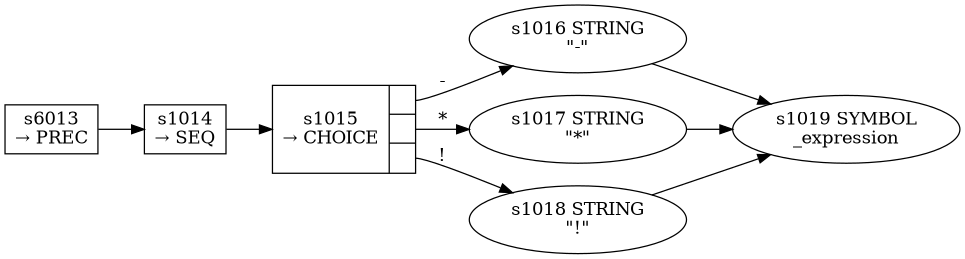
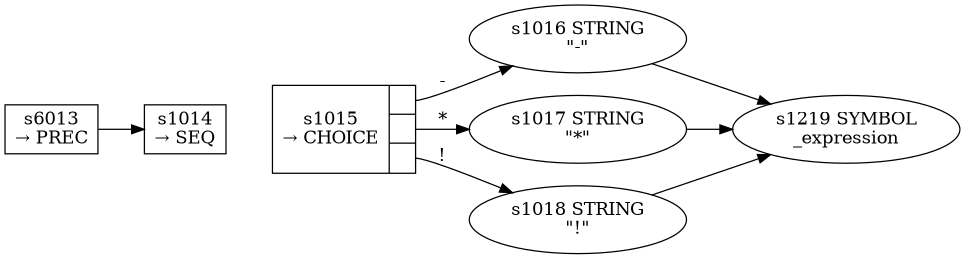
edge "s1014 → SEQ" -> "s1015": removed
node "s1019 SYMBOL _expression": label "s1019 SYMBOL _expression" -> "s1219 SYMBOL _expression"
